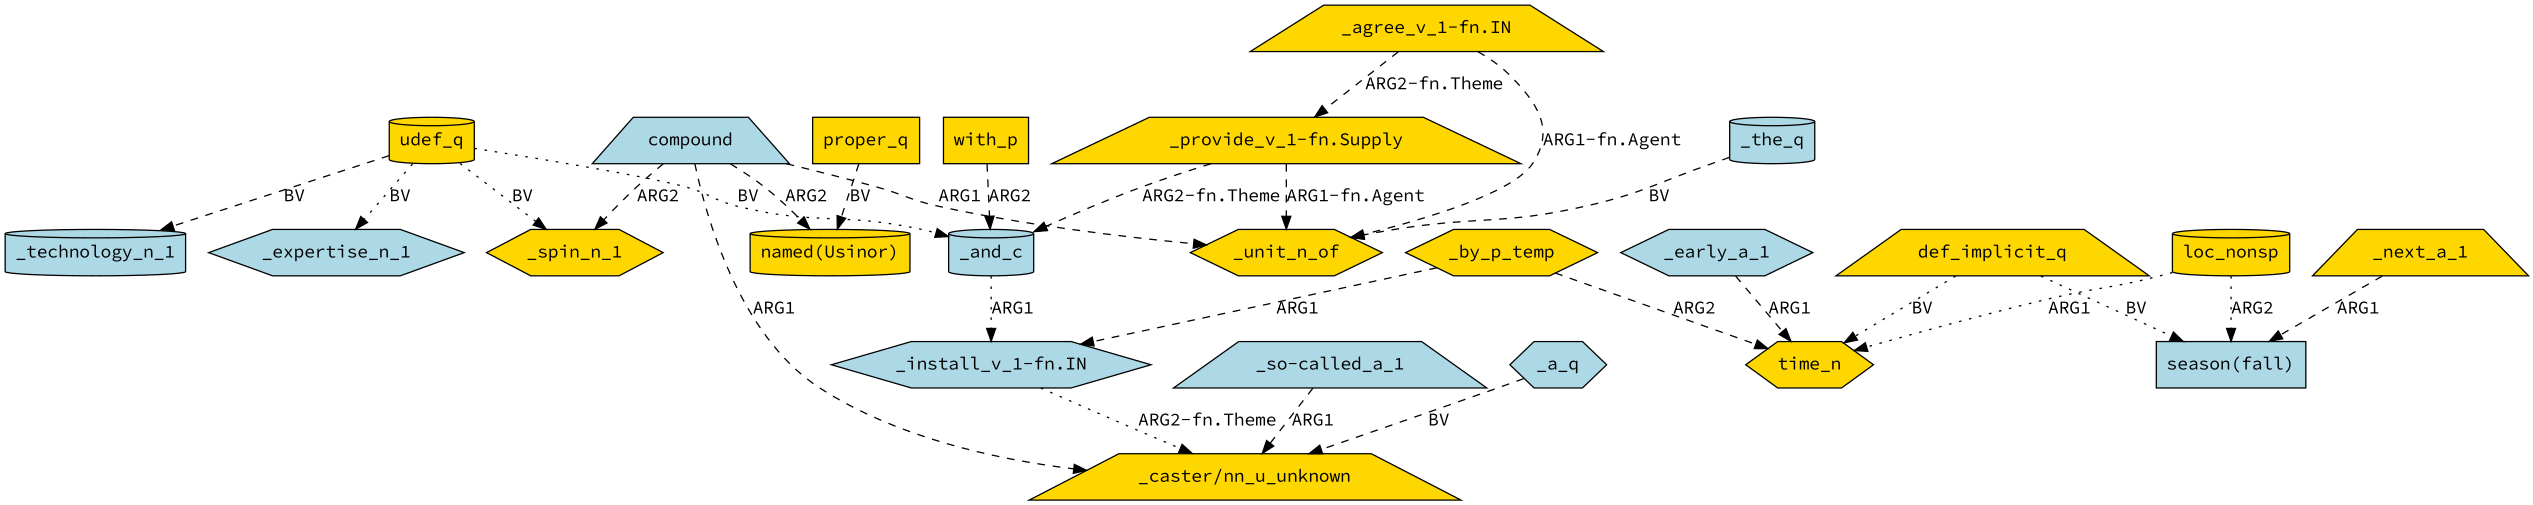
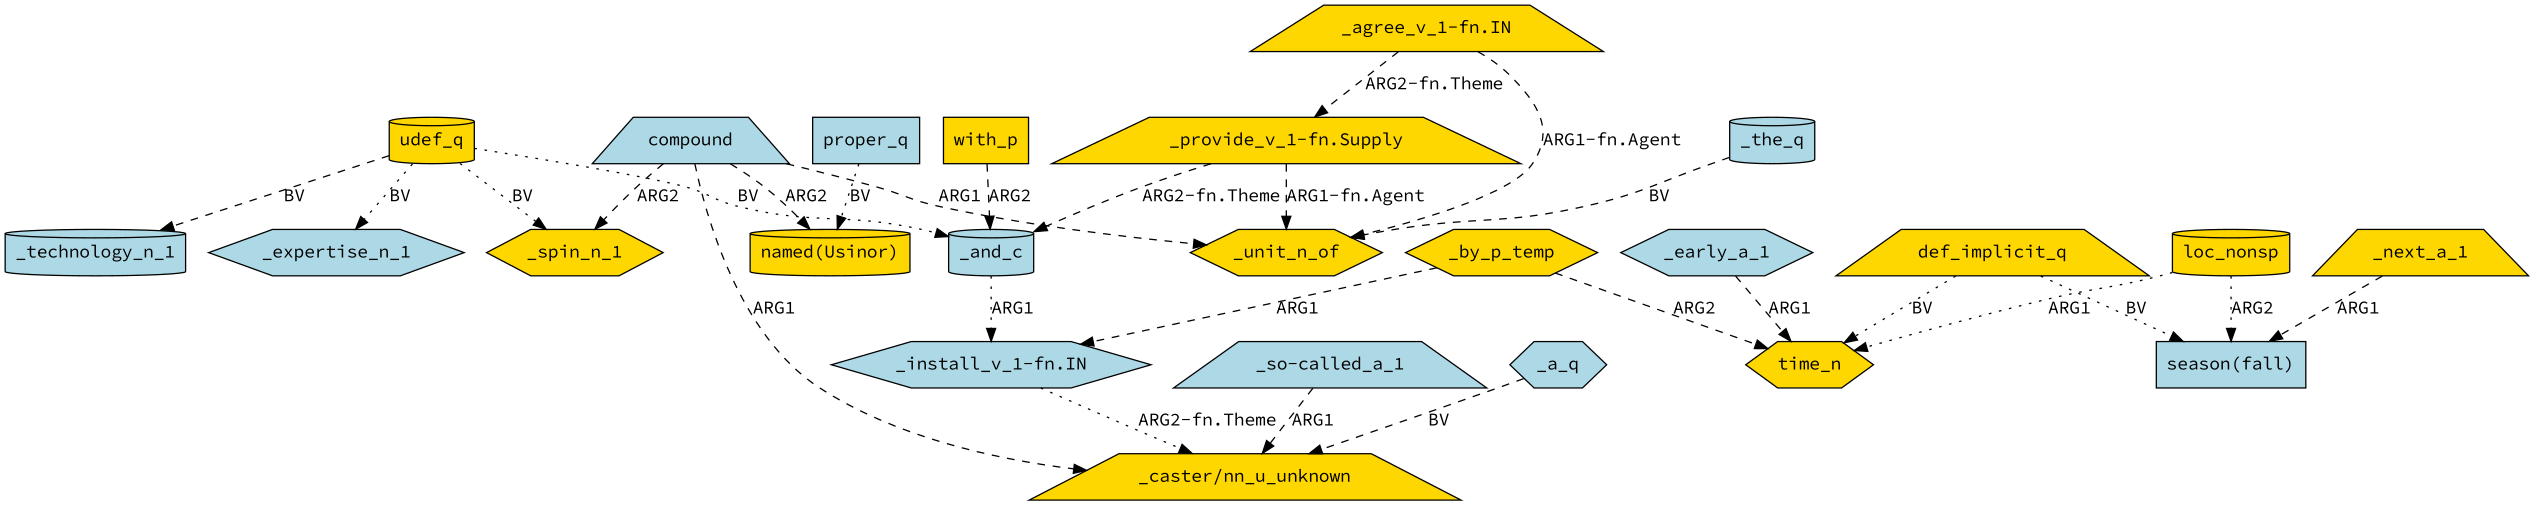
node "proper_q": fillcolor gold -> lightblue
edge "proper_q" -> "named(Usinor)": style dashed -> dotted
